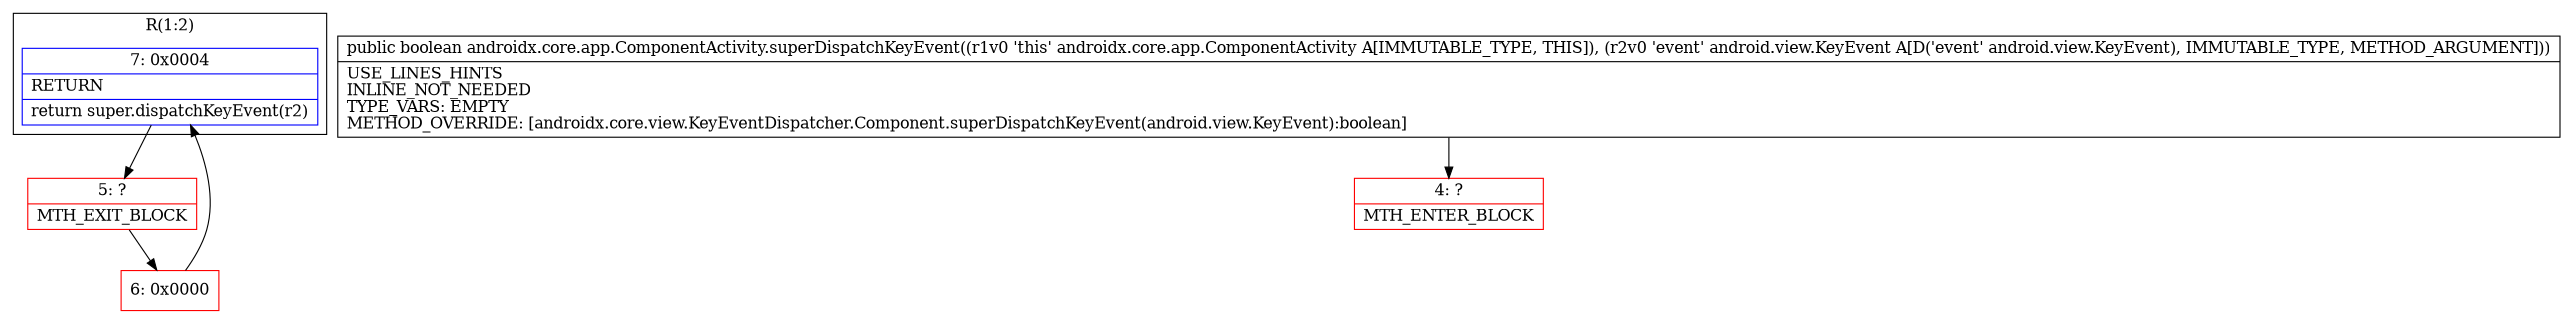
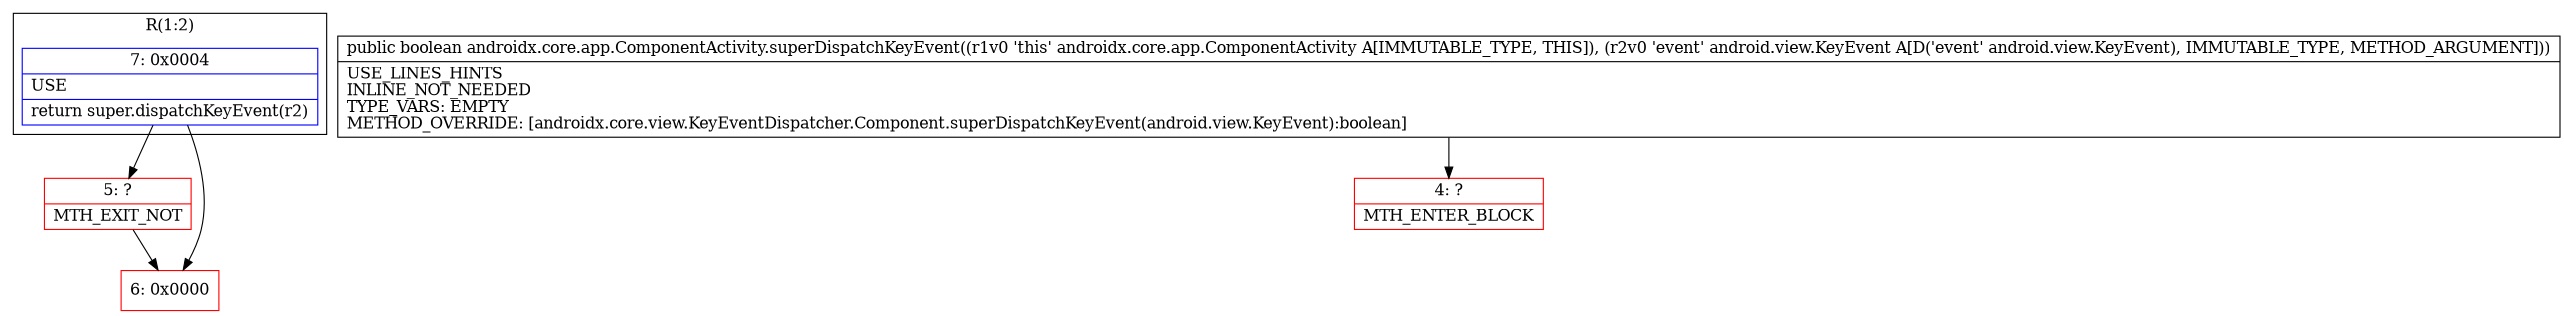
node "7: 0x0004": text "RETURN" -> "USE"
edge "6: 0x0000" -> "7: 0x0004": reversed
node "5: ?": text "MTH_EXIT_BLOCK" -> "MTH_EXIT_NOT"
